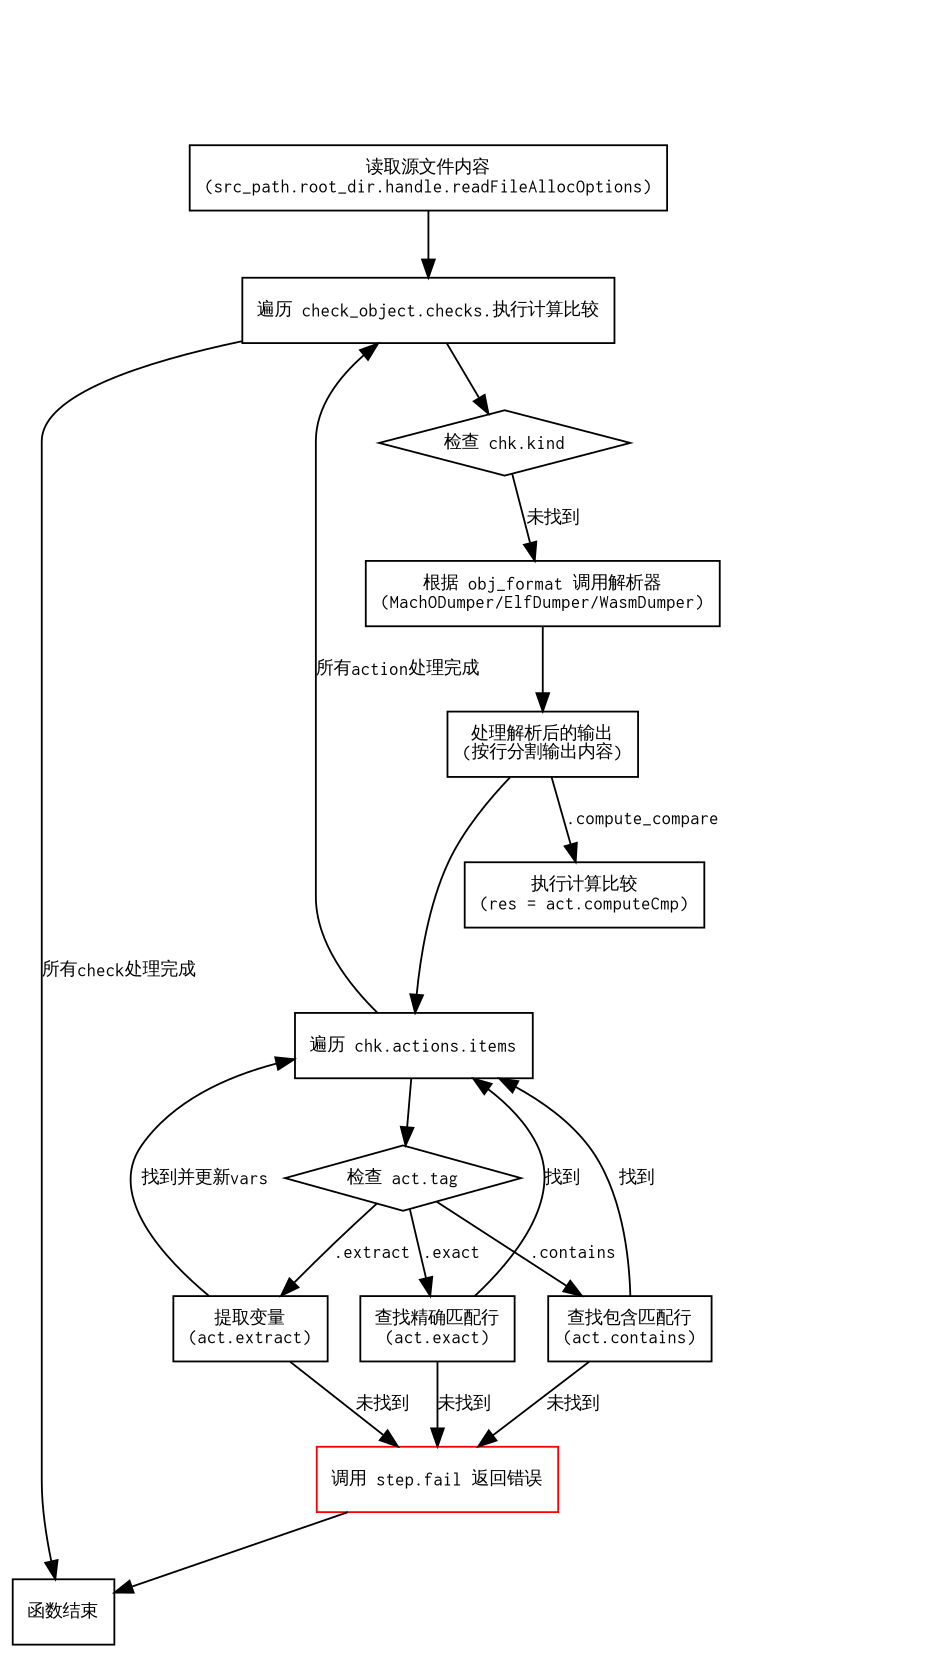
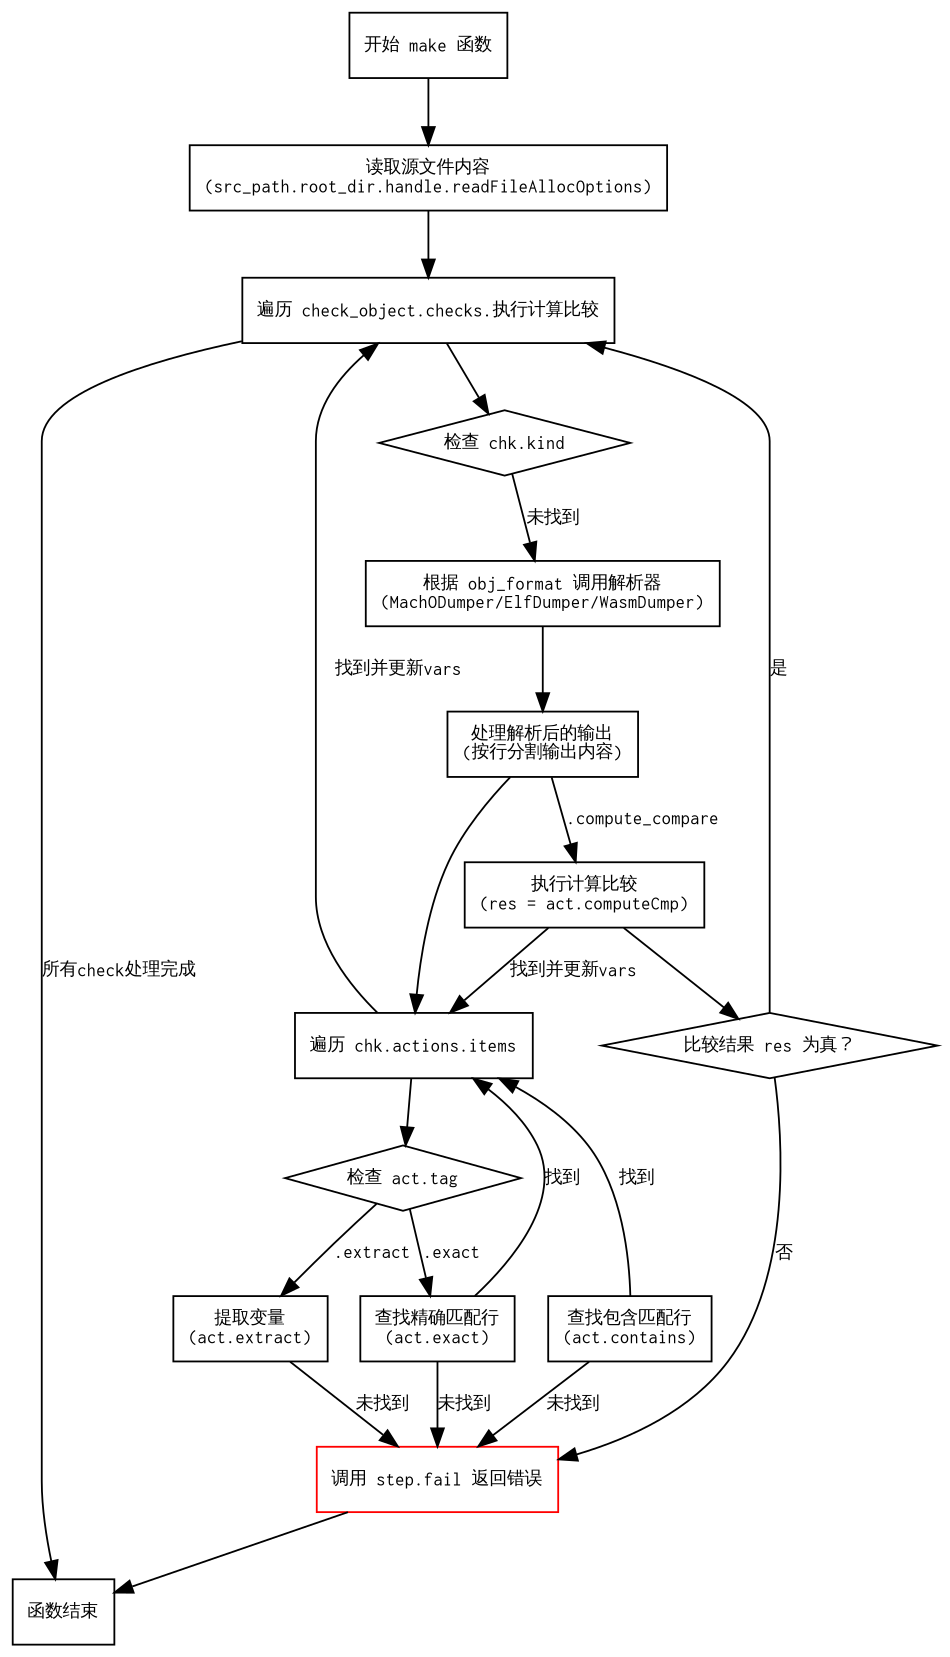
node "开始 make 函数": added
edge "遍历 chk.actions.items" -> "遍历 check_object.checks.执行计算比较": label "所有action处理完成" -> "找到并更新vars"
node "比较结果 res 为真？": added
edge "提取变量 (act.extract)" -> "遍历 chk.actions.items": now "执行计算比较 (res = act.computeCmp)" -> "遍历 chk.actions.items"
edge "检查 act.tag" -> "查找包含匹配行 (act.contains)": removed, label ".contains"
